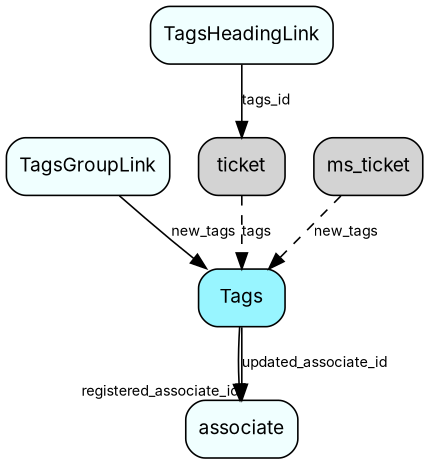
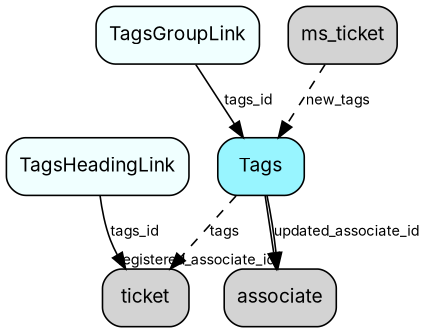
edge "ticket" -> "Tags": reversed
edge "TagsGroupLink" -> "Tags": label "new_tags" -> "tags_id"
node "associate": fillcolor azure1 -> lightgrey
